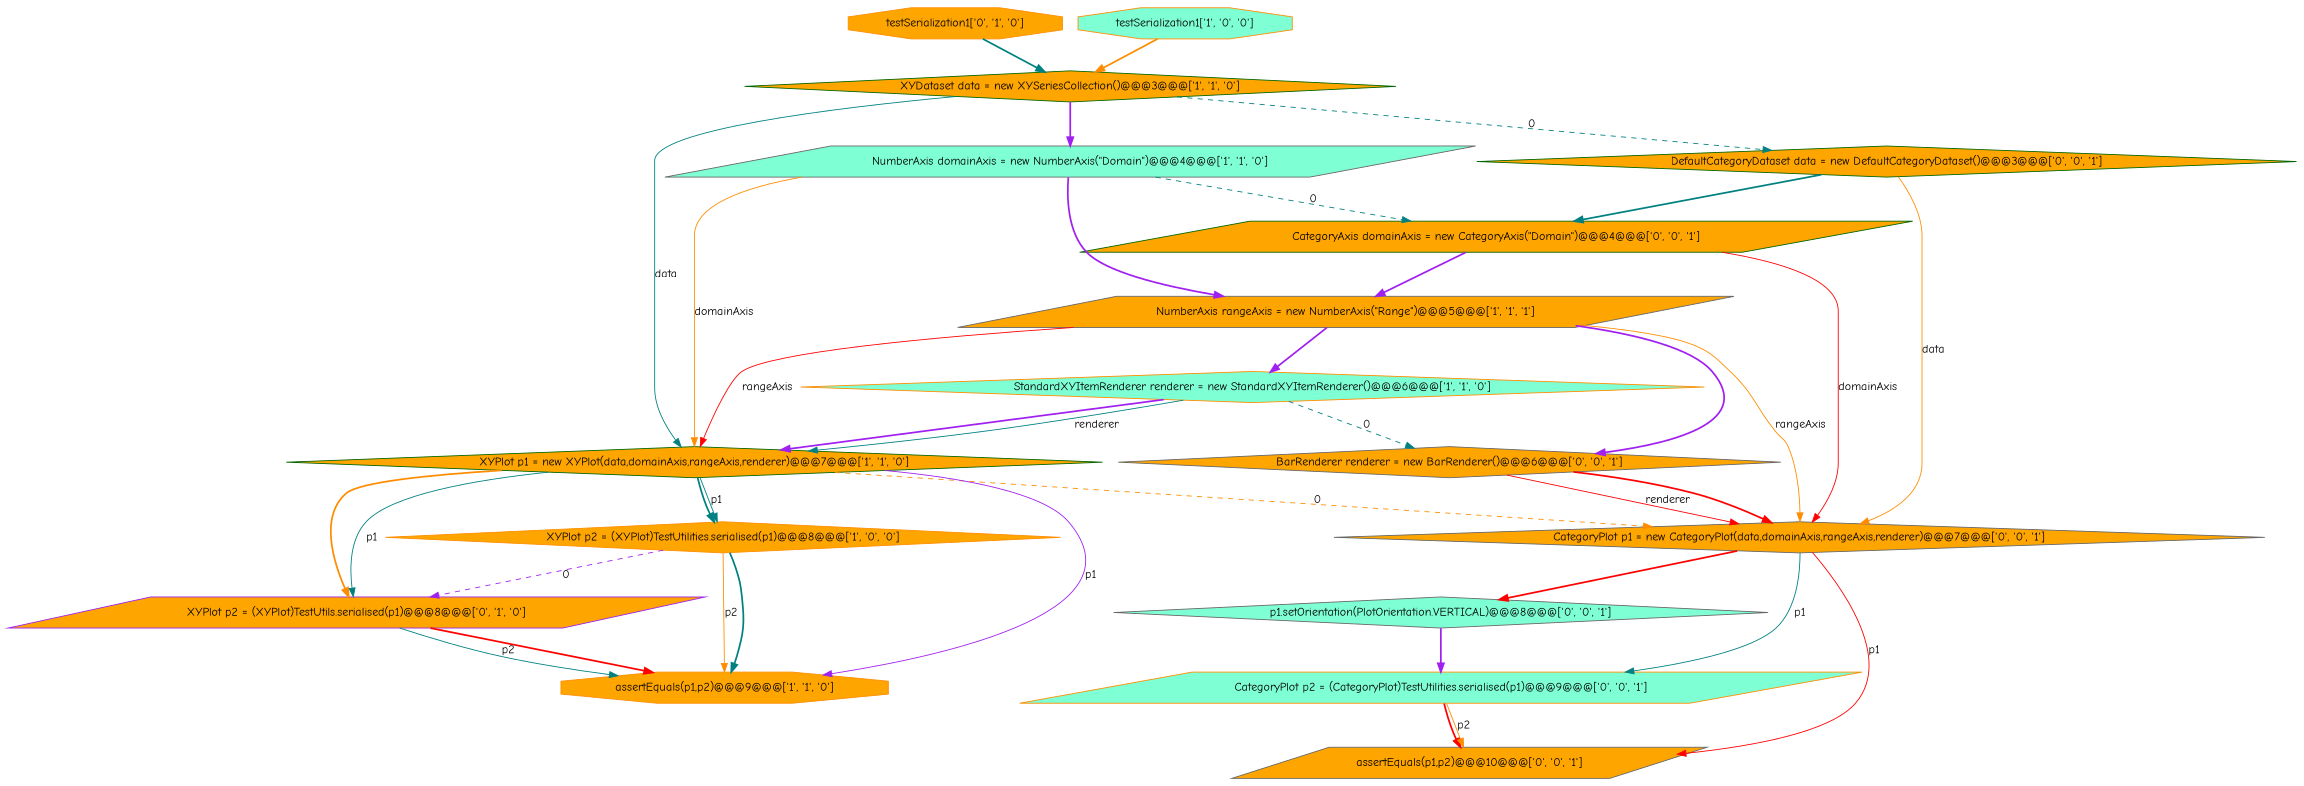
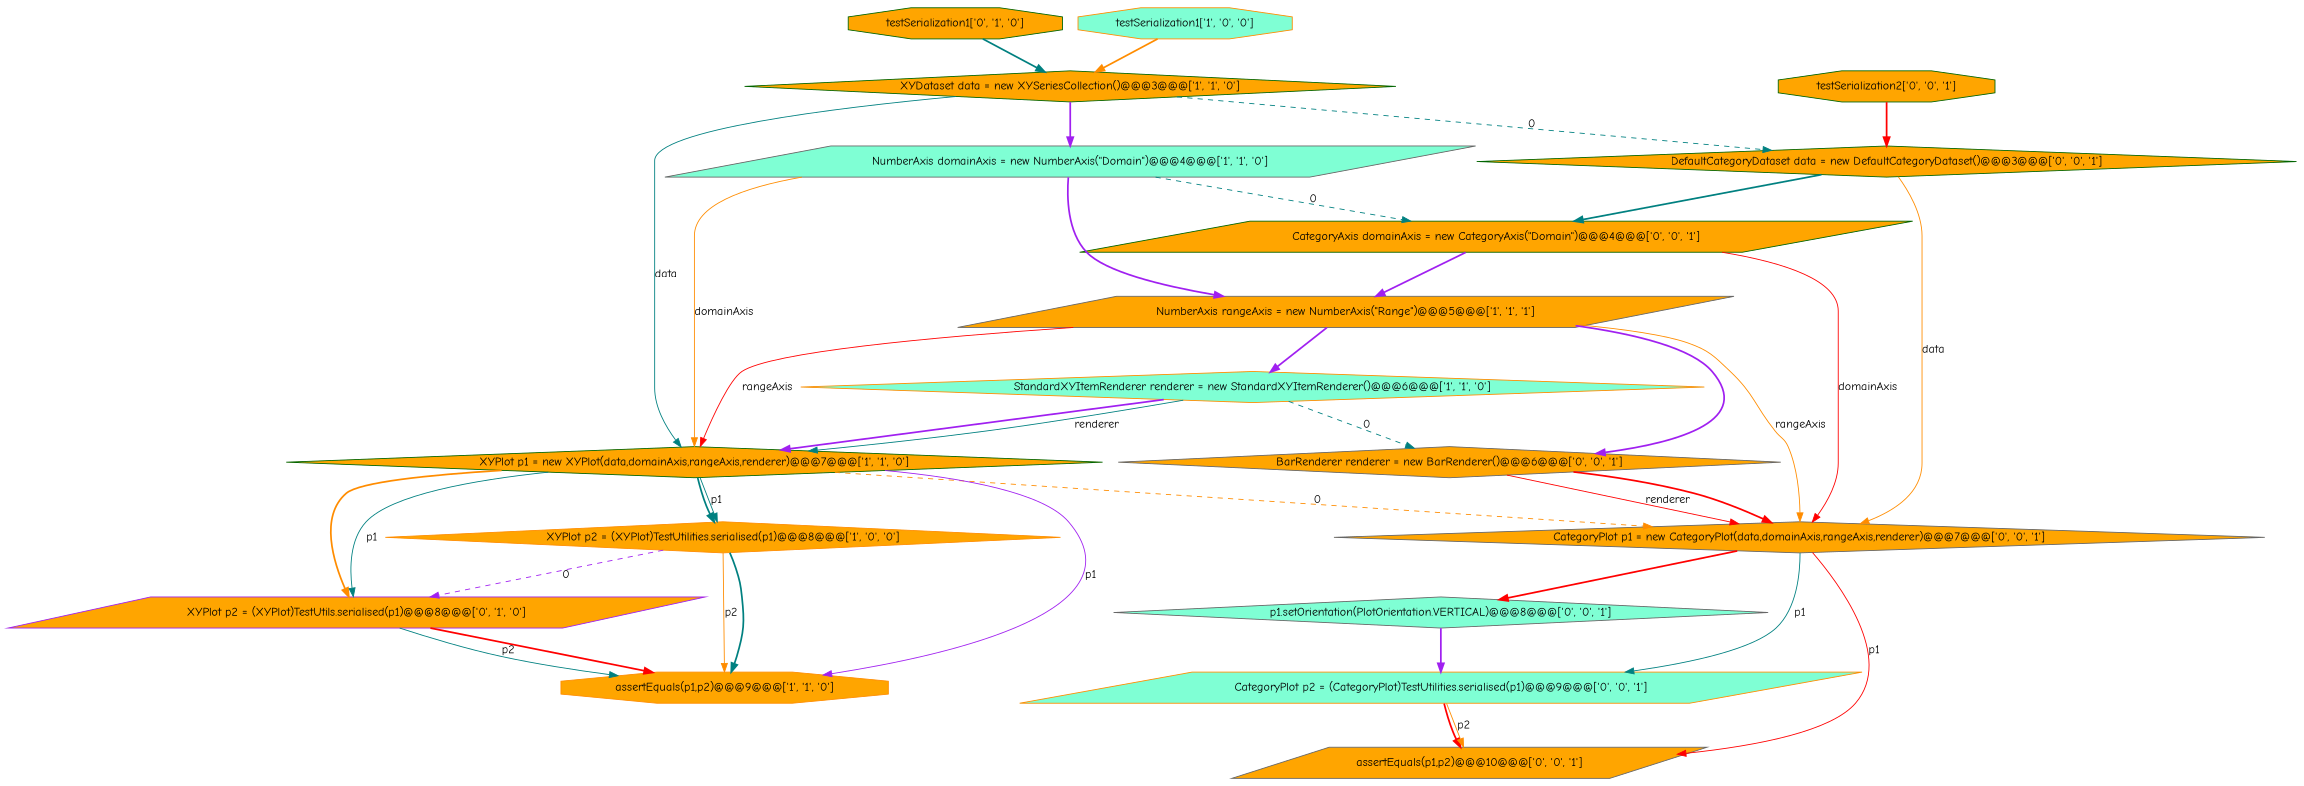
node "testSerialization1['0', '1', '0']": color darkorange -> darkgreen
node "testSerialization2['0', '0', '1']": added
